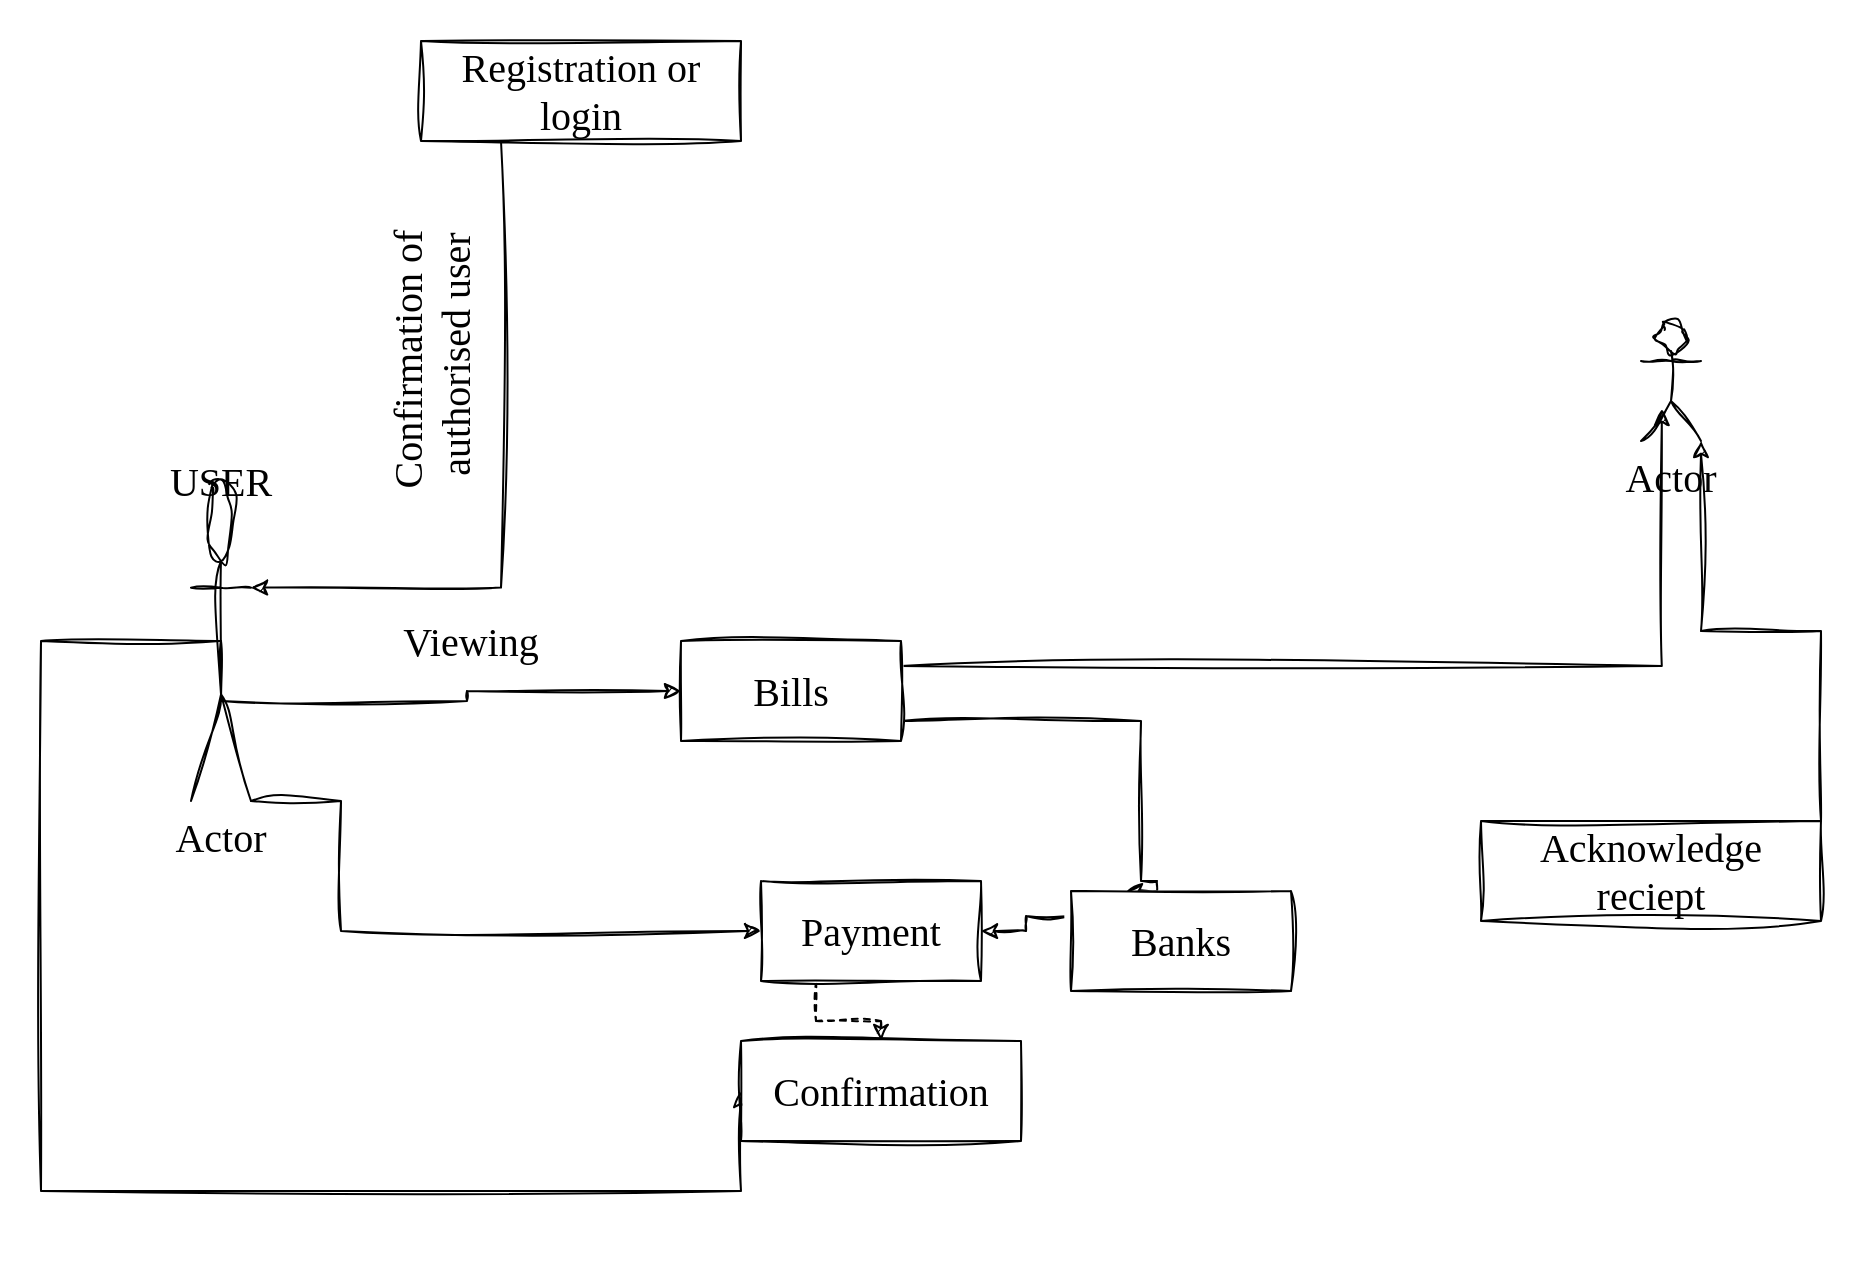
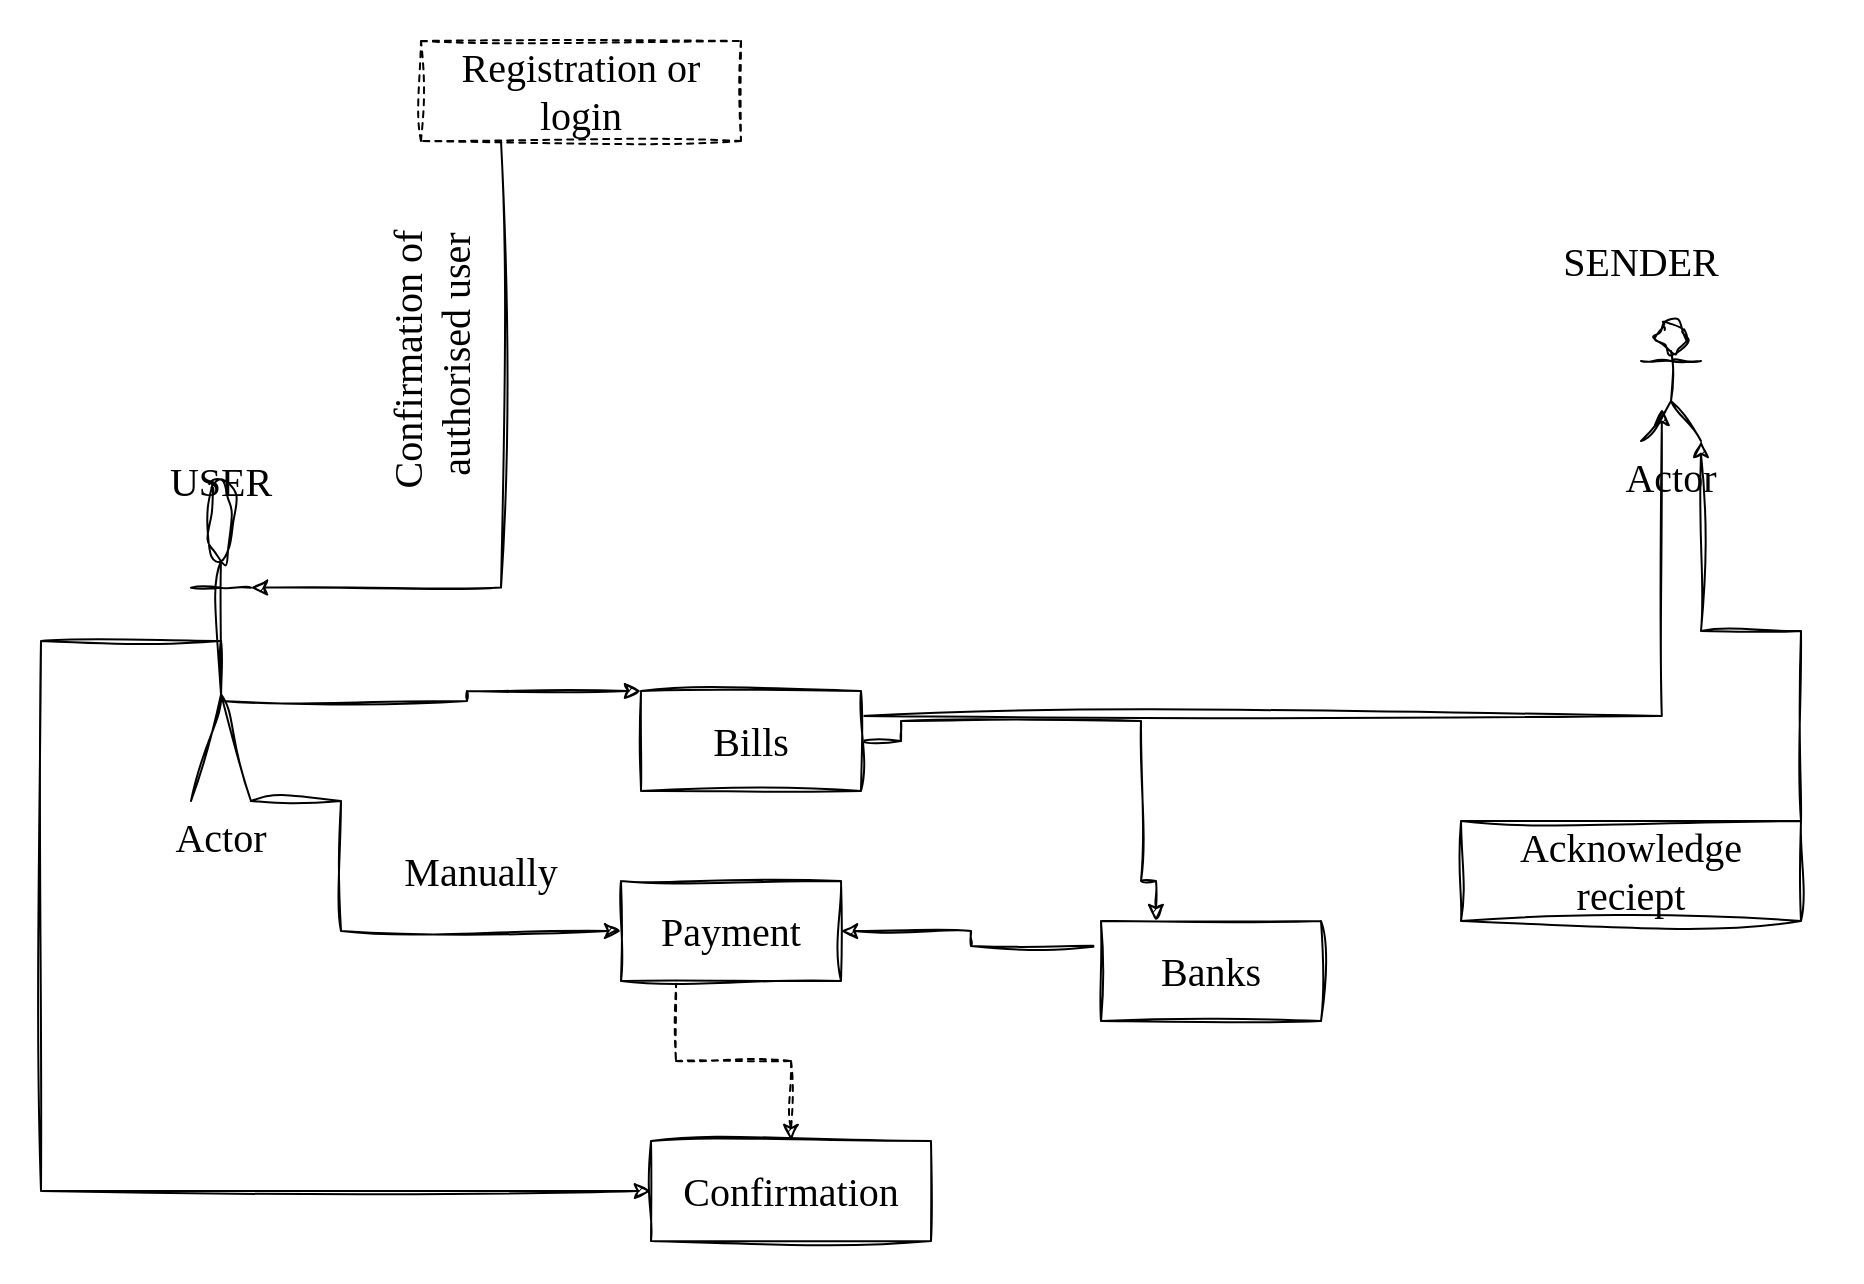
node "Registration or login": style solid -> dashed
node "SENDER": added
node "Viewing": removed
node "Bills": moved (791, 691) -> (751, 741)
node "Manually": added
node "Acknowledge reciept": moved (1651, 871) -> (1631, 871)
node "Payment": moved (871, 931) -> (731, 931)
node "Banks": moved (1181, 941) -> (1211, 971)
node "Confirmation": moved (881, 1091) -> (791, 1191)
